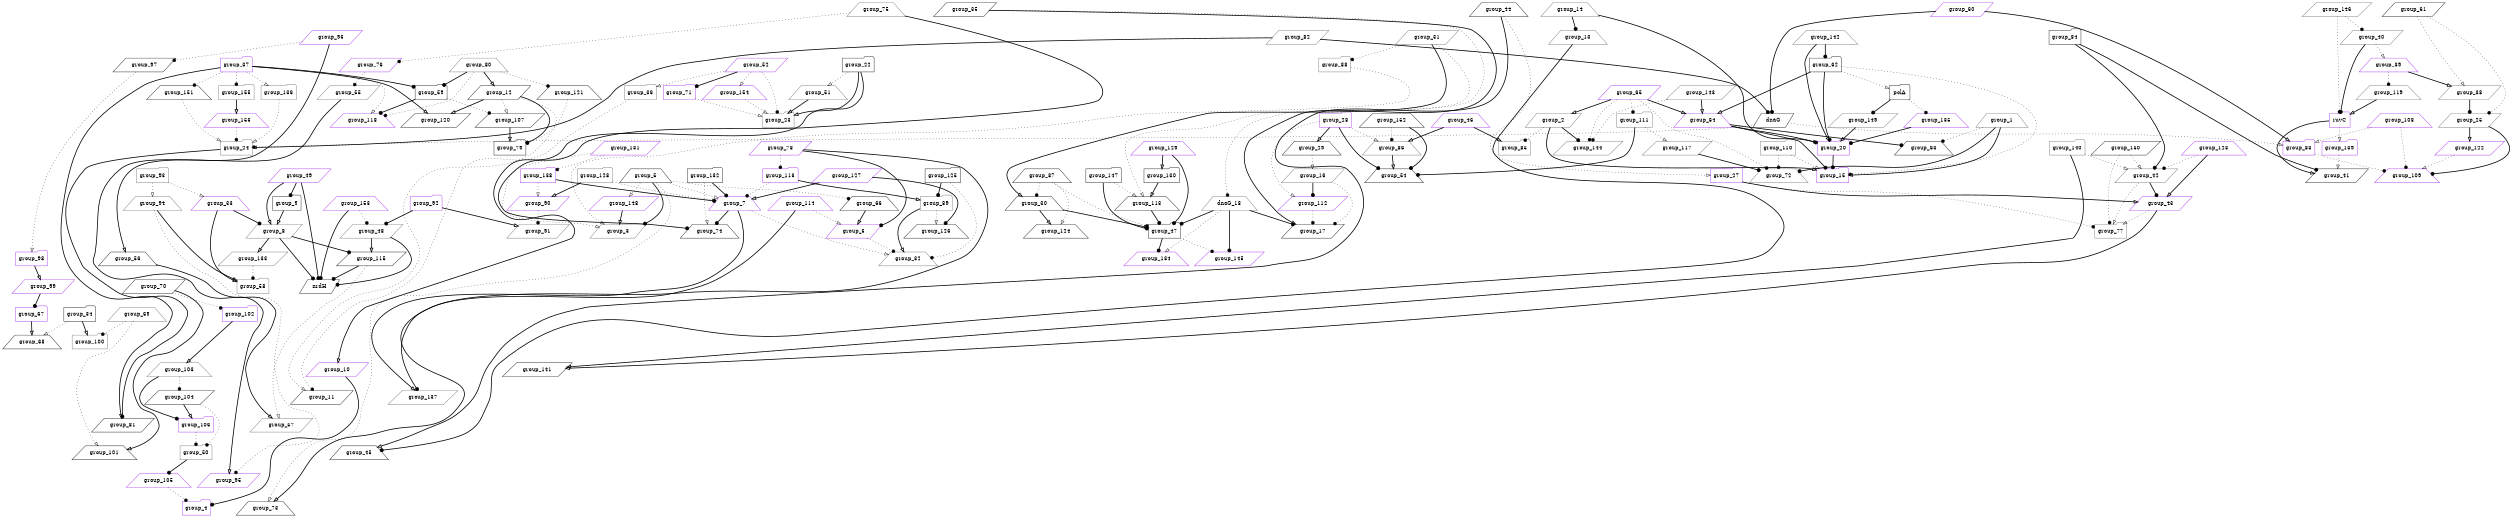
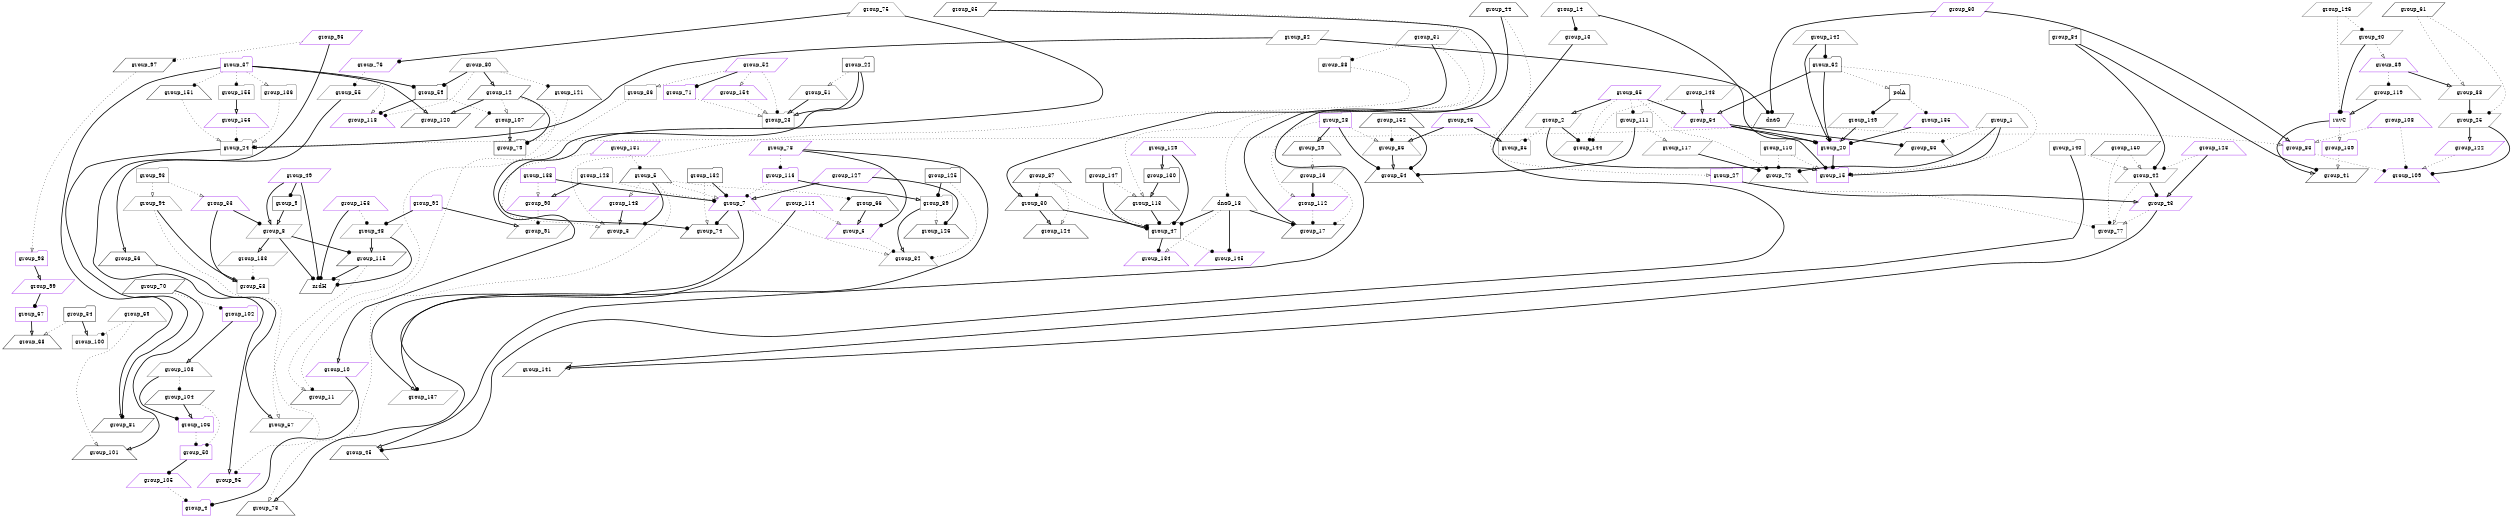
edge "group_75" -> "group_76": style dotted -> bold
edge "group_131" -> "group_138": now "group_131" -> "group_5"
node "group_50": color gray40 -> purple
